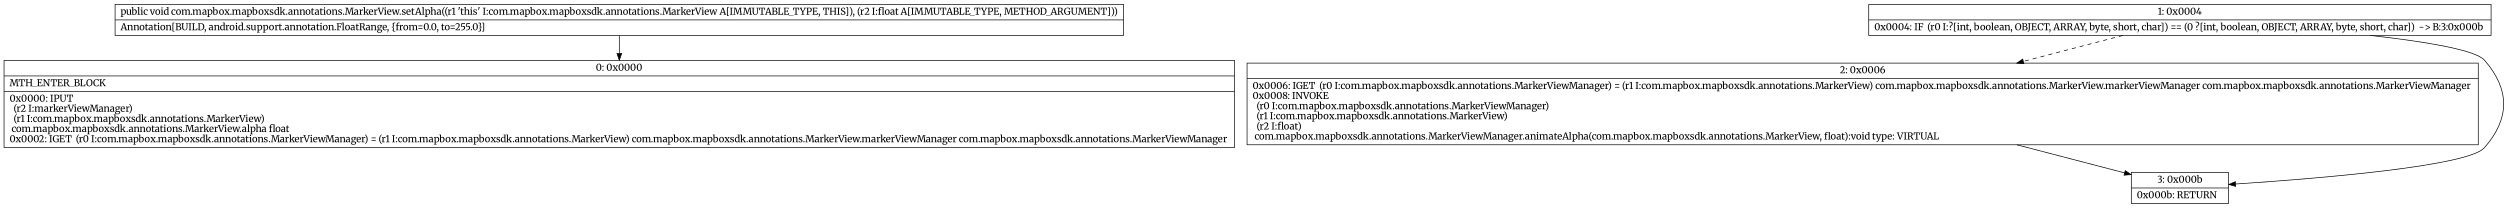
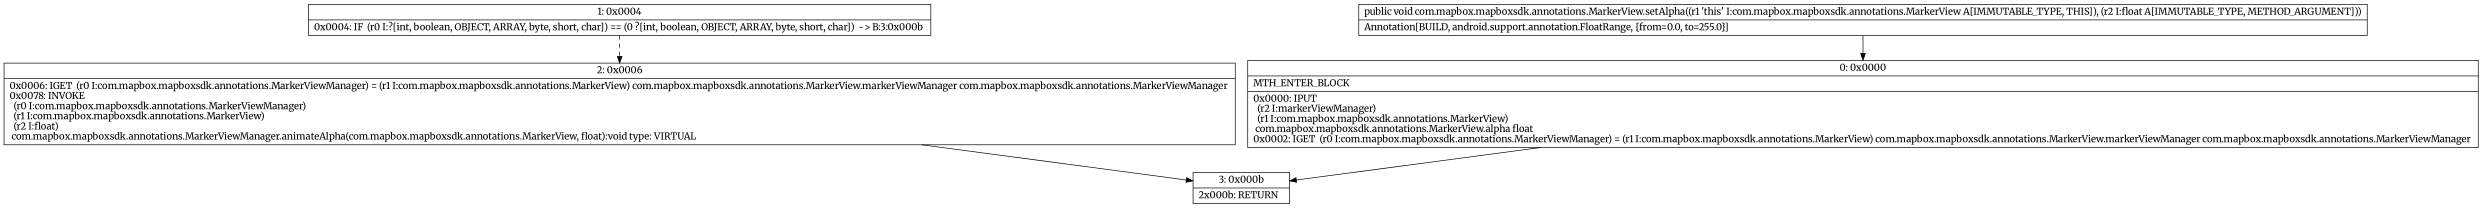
node "2: 0x0006": text "0x0008: INVOKE" -> "0x0078: INVOKE"
edge "1: 0x0004" -> "3: 0x000b": now "0: 0x0000" -> "3: 0x000b"
node "3: 0x000b": text "0x000b: RETURN" -> "2x000b: RETURN"
